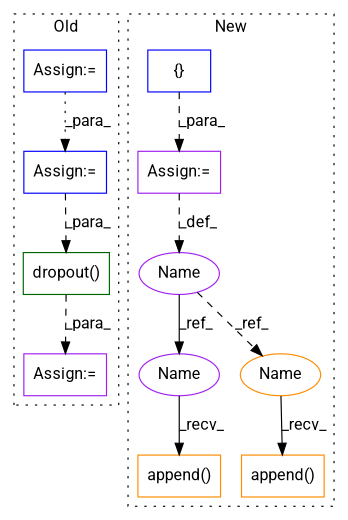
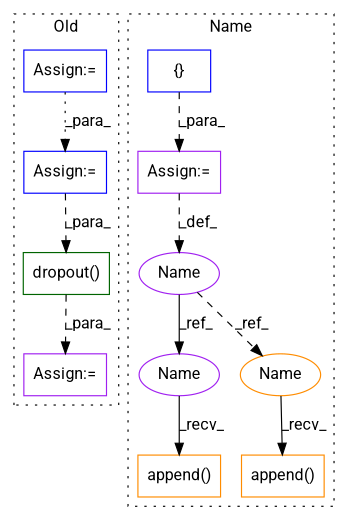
cluster "New": label "New" -> "Name"
